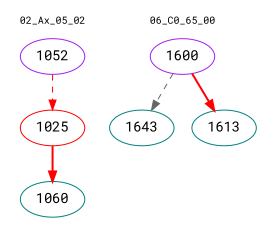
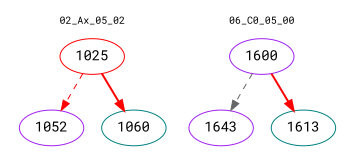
cluster "06_C0_65_00": label "06_C0_65_00" -> "06_C0_05_00"
edge "1052" -> "1025": reversed
node "1643": color teal -> purple
